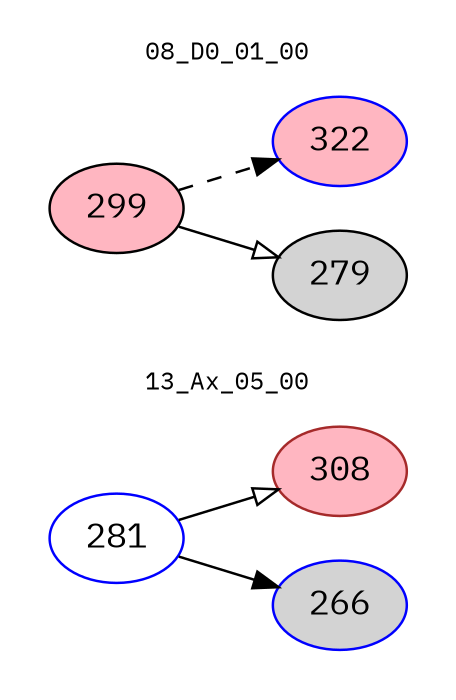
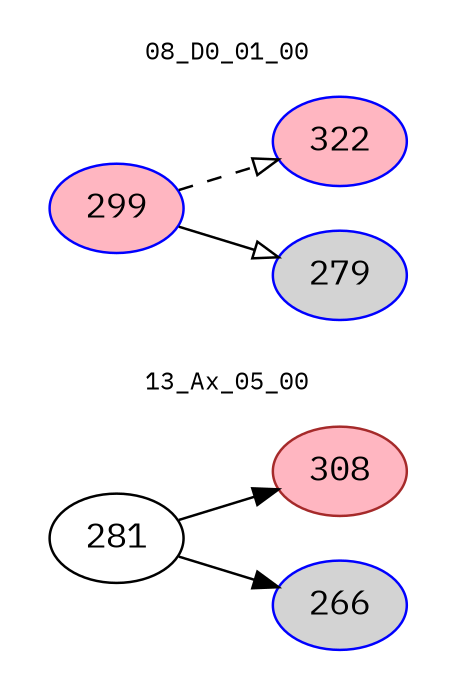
edge "299" -> "322": arrowhead normal -> onormal
node "299": color black -> blue
node "279": color black -> blue
edge "281" -> "308": arrowhead onormal -> normal
node "281": color blue -> black
